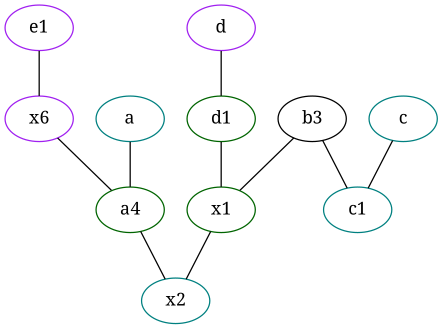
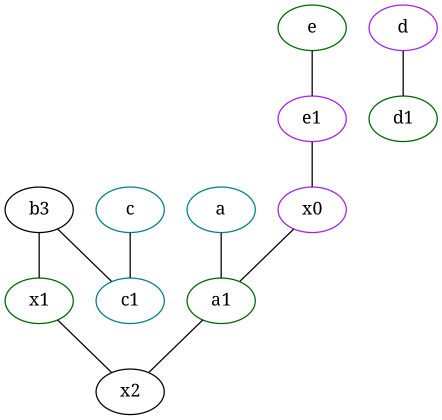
node "e": added
node "x6": label "x6" -> "x0"
edge "d1" -- "x1": removed
node "a4": label "a4" -> "a1"
node "x2": color teal -> black
